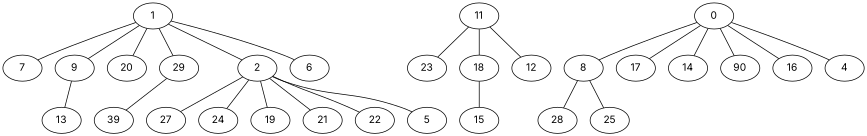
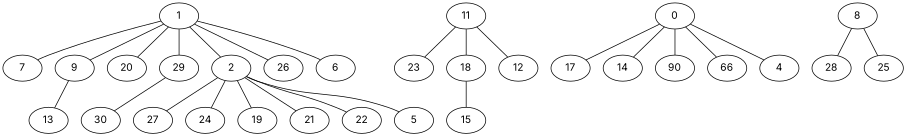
edge "0" -- "8": removed
node "26": added
node "16": label "16" -> "66"
node "39": label "39" -> "30"
